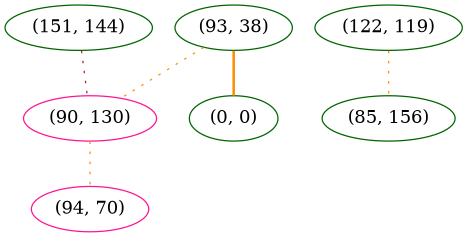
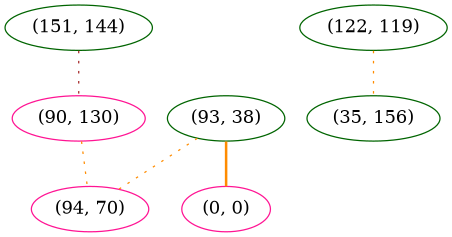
edge "(93, 38)" -- "(90, 130)": now "(93, 38)" -- "(94, 70)"
node "(0, 0)": color darkgreen -> deeppink
node "(85, 156)": label "(85, 156)" -> "(35, 156)"
